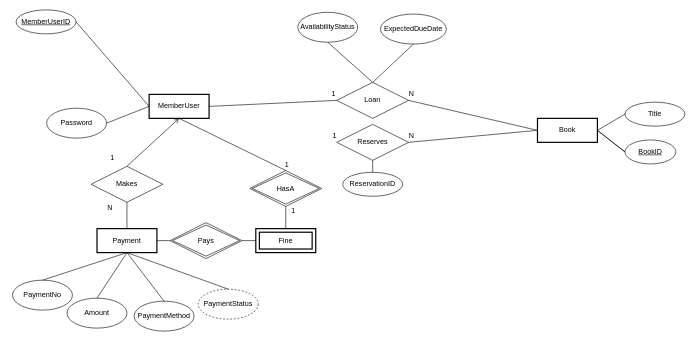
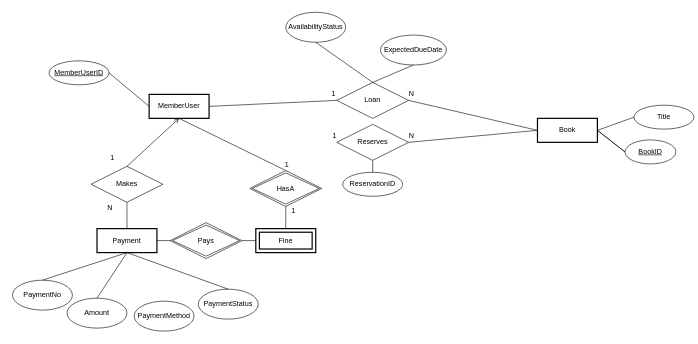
node "MemberUserID": moved (46, 22) -> (79, 73)
node "AvailabilityStatus": moved (328, 27) -> (316, 27)
node "ExpectedDueDate": moved (414, 29) -> (414, 50)
node "Title": moved (656, 114) -> (665, 117)
edge "MemberUser" -- "Password": removed
node "Password": removed
edge "Payment" -- "PaymentMethod": removed
node "PaymentStatus": style dashed -> solid
